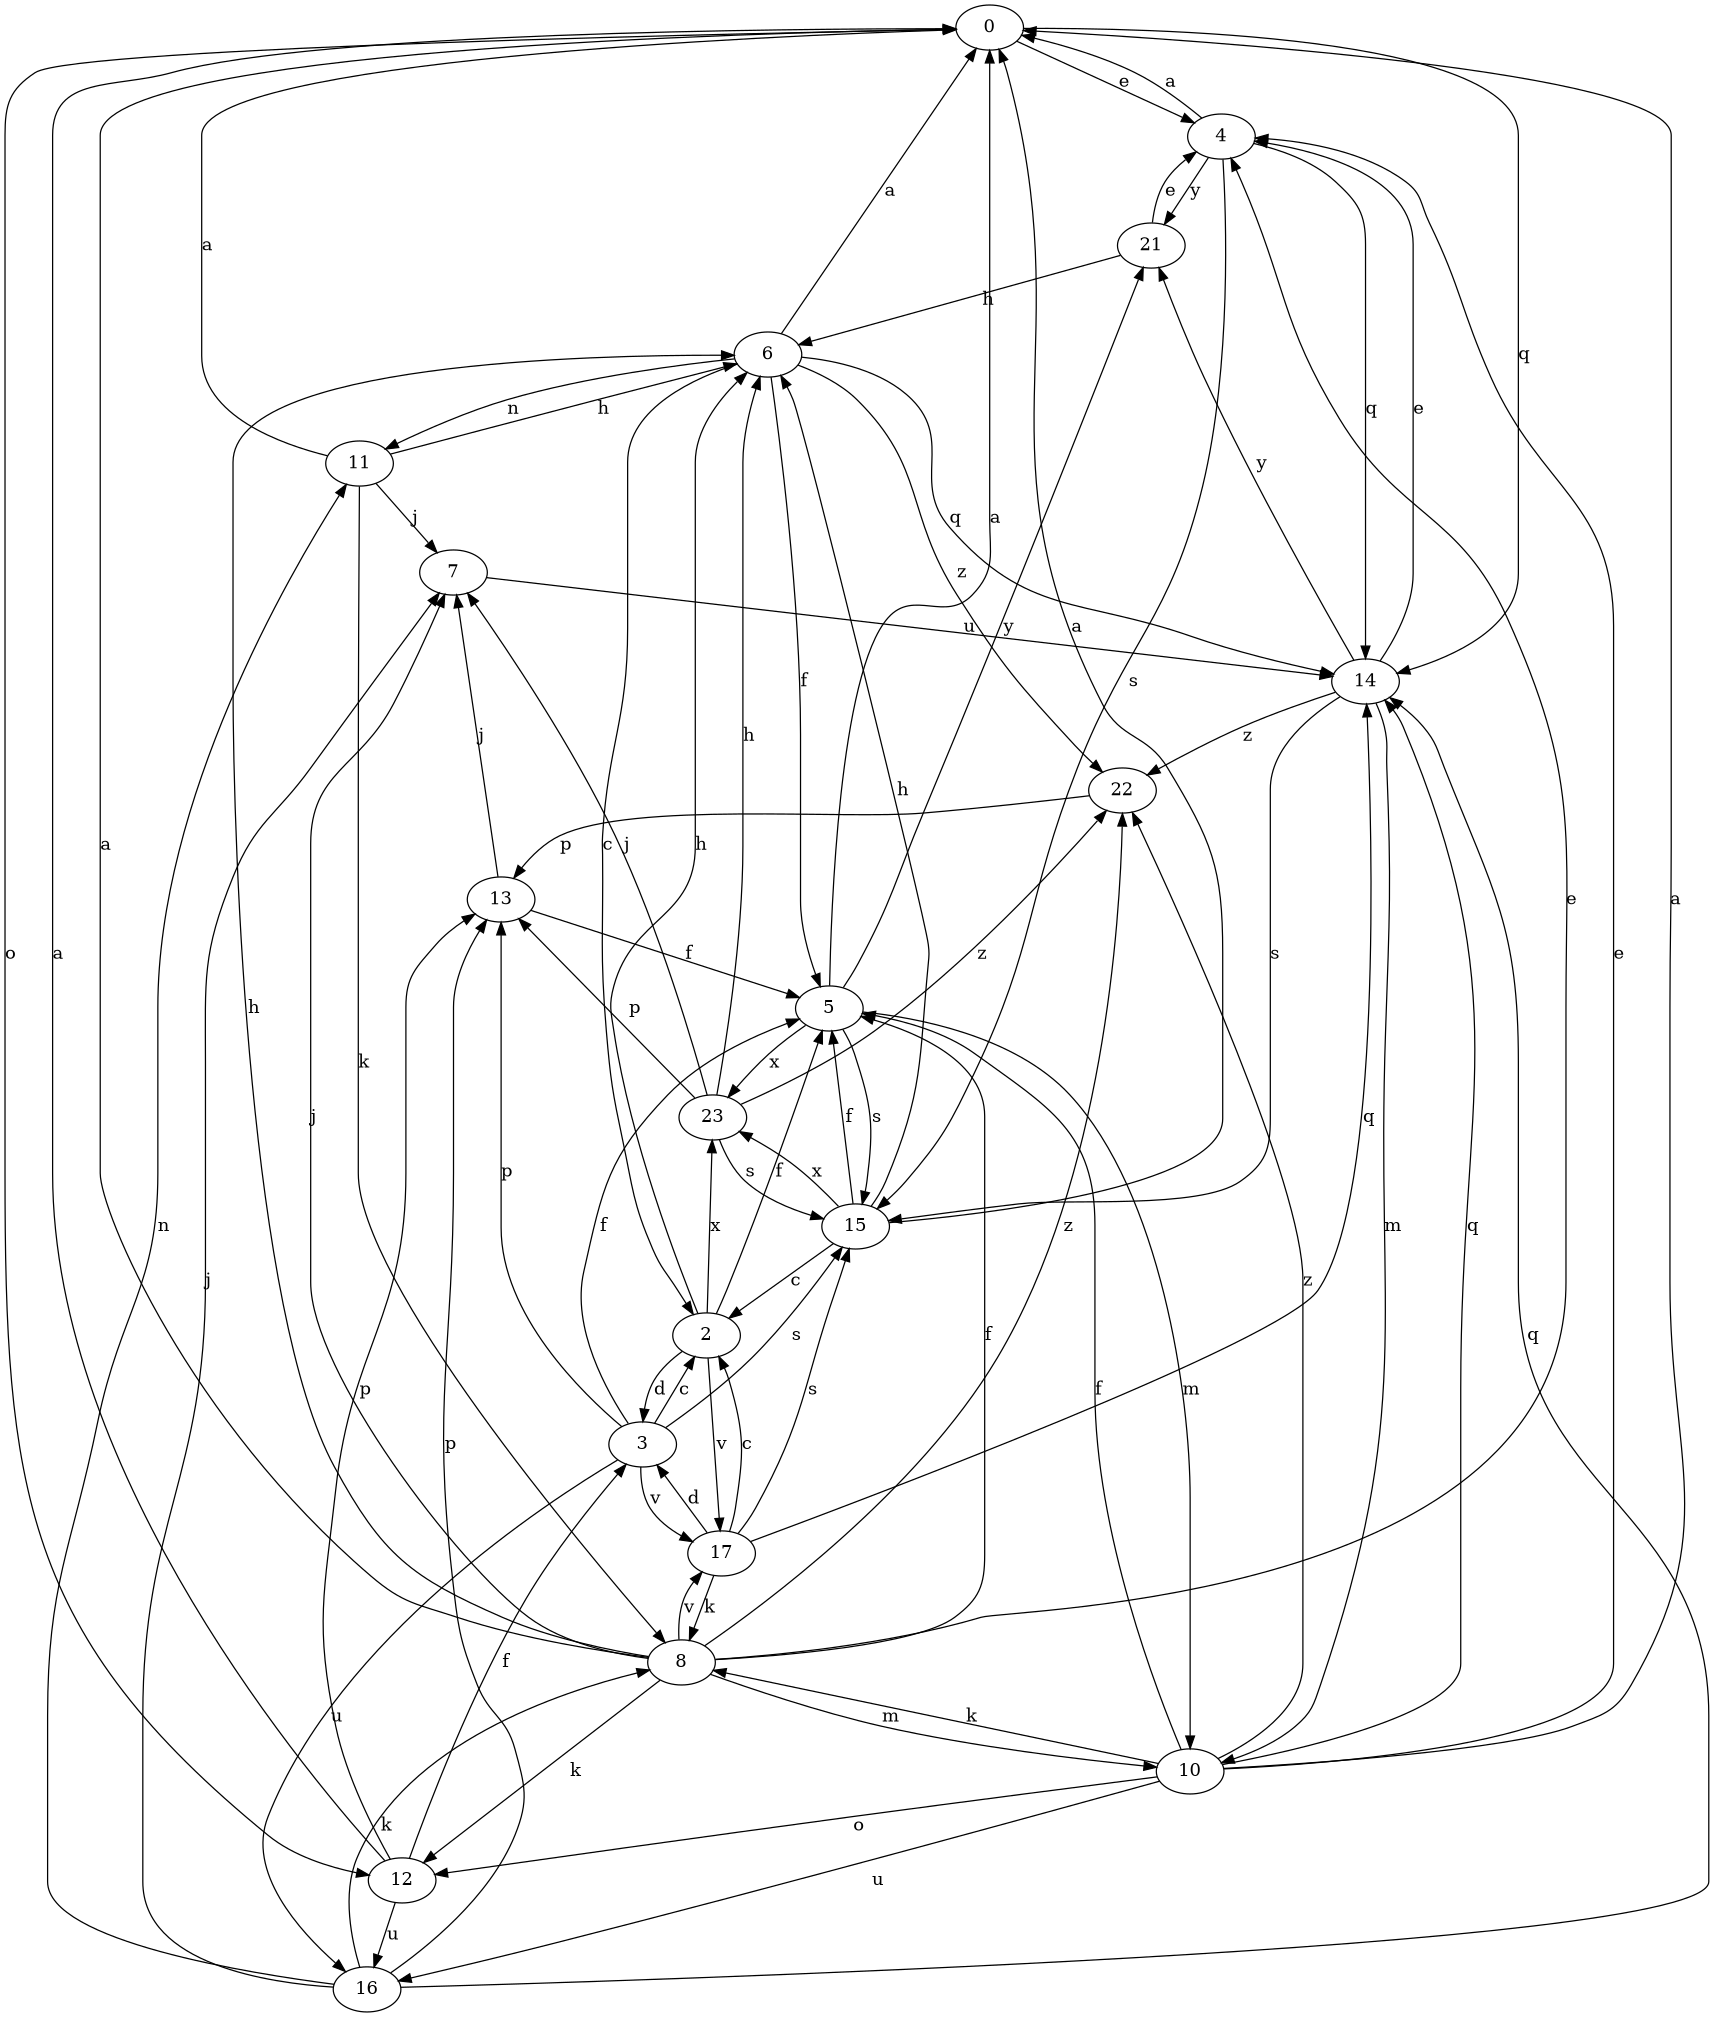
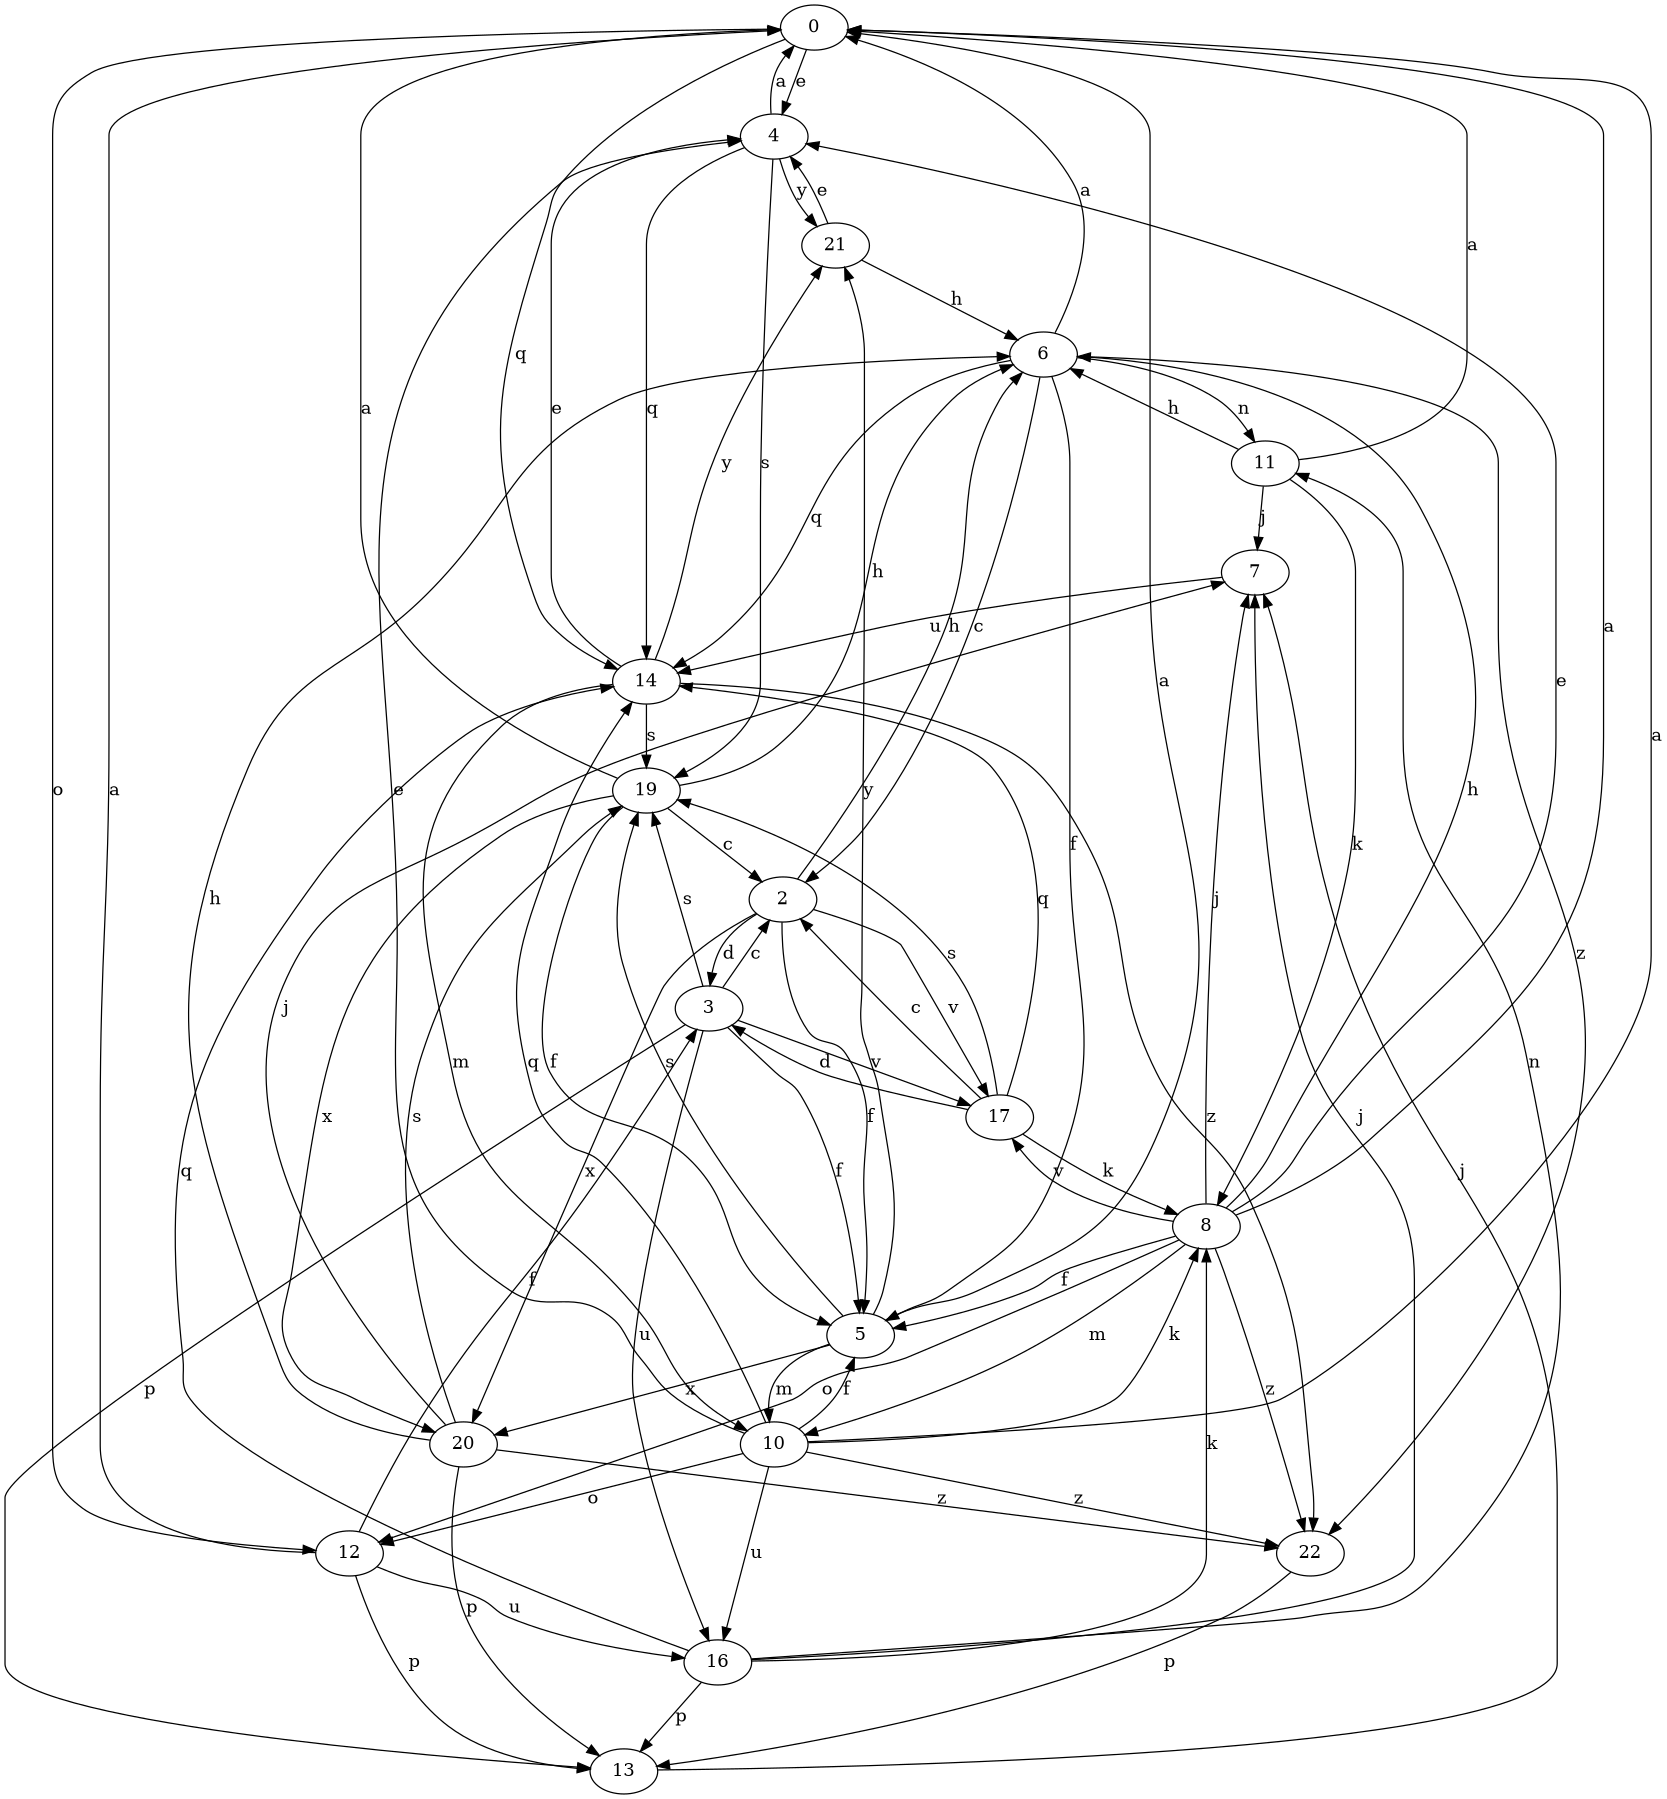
edge "13" -> "5": removed, label "f"
node "23": label "23" -> "20"
node "15": label "15" -> "19"
edge "8" -> "12": label "k" -> "o"
